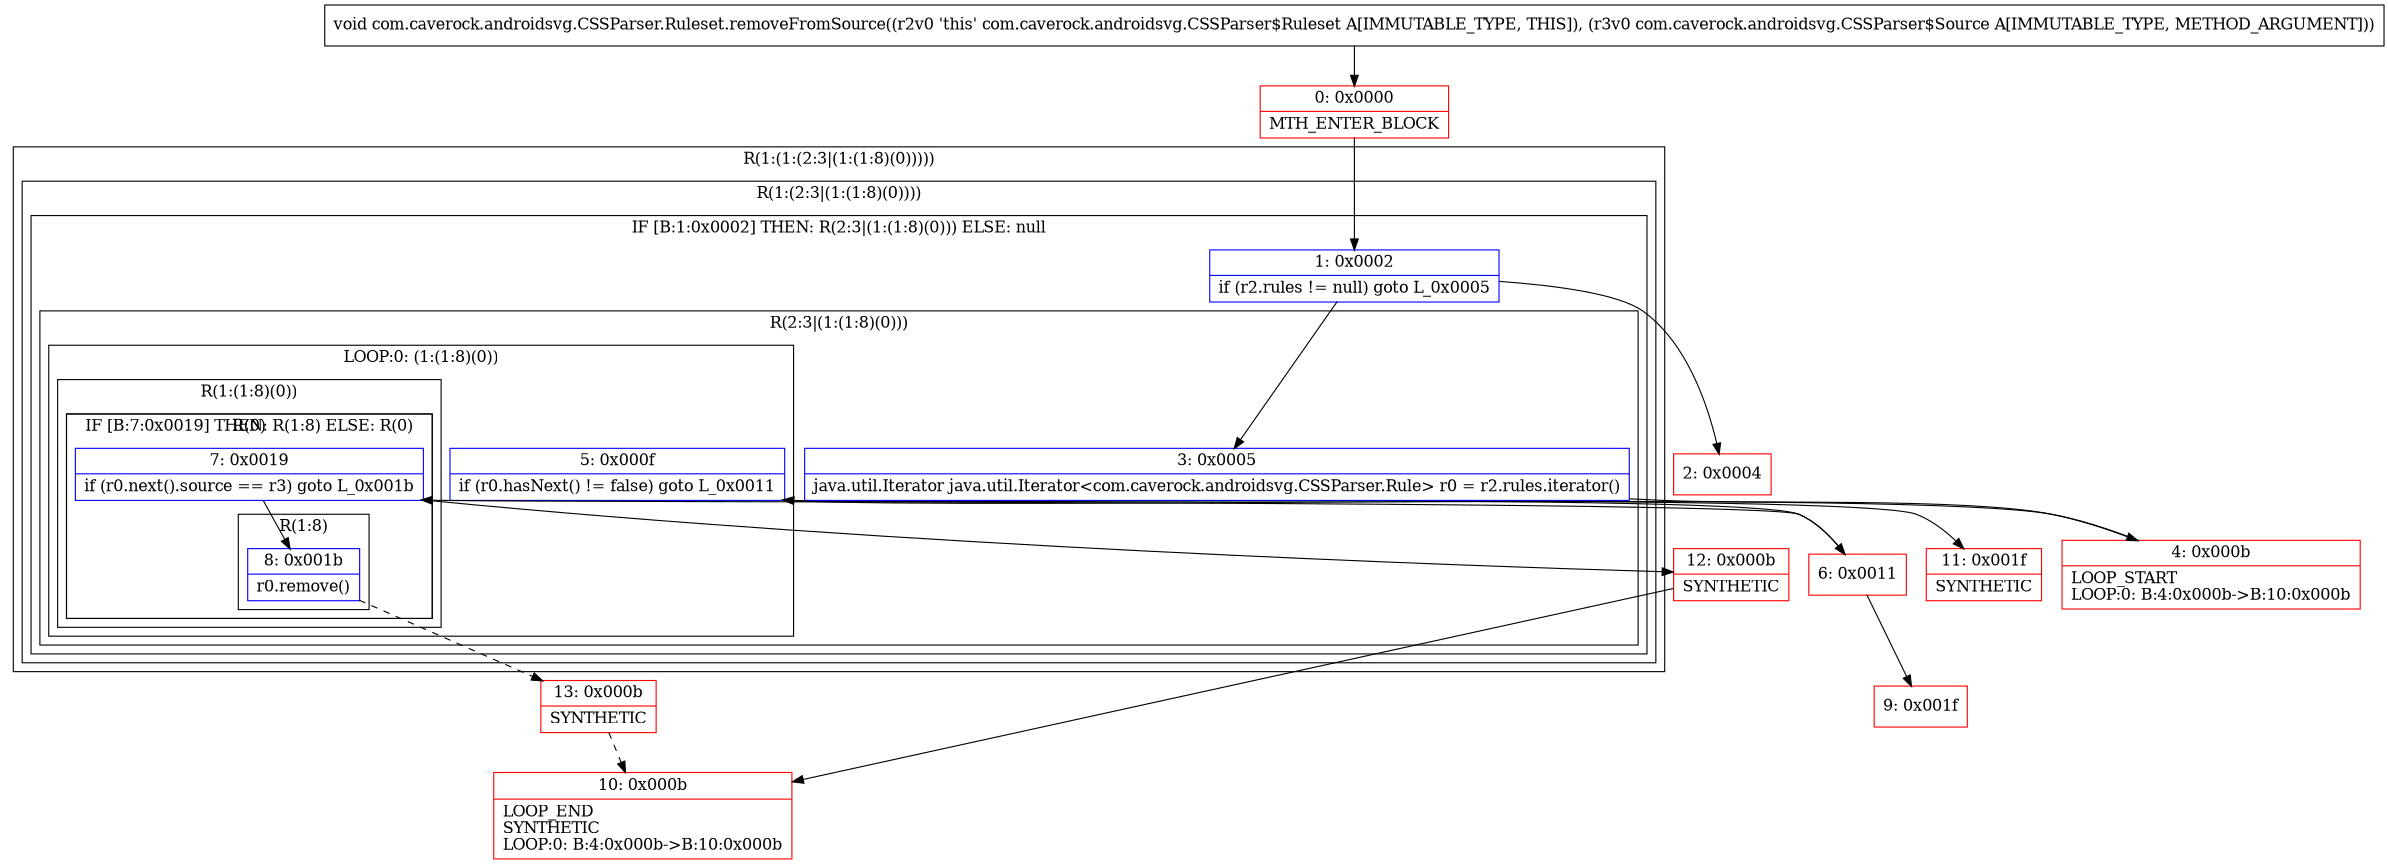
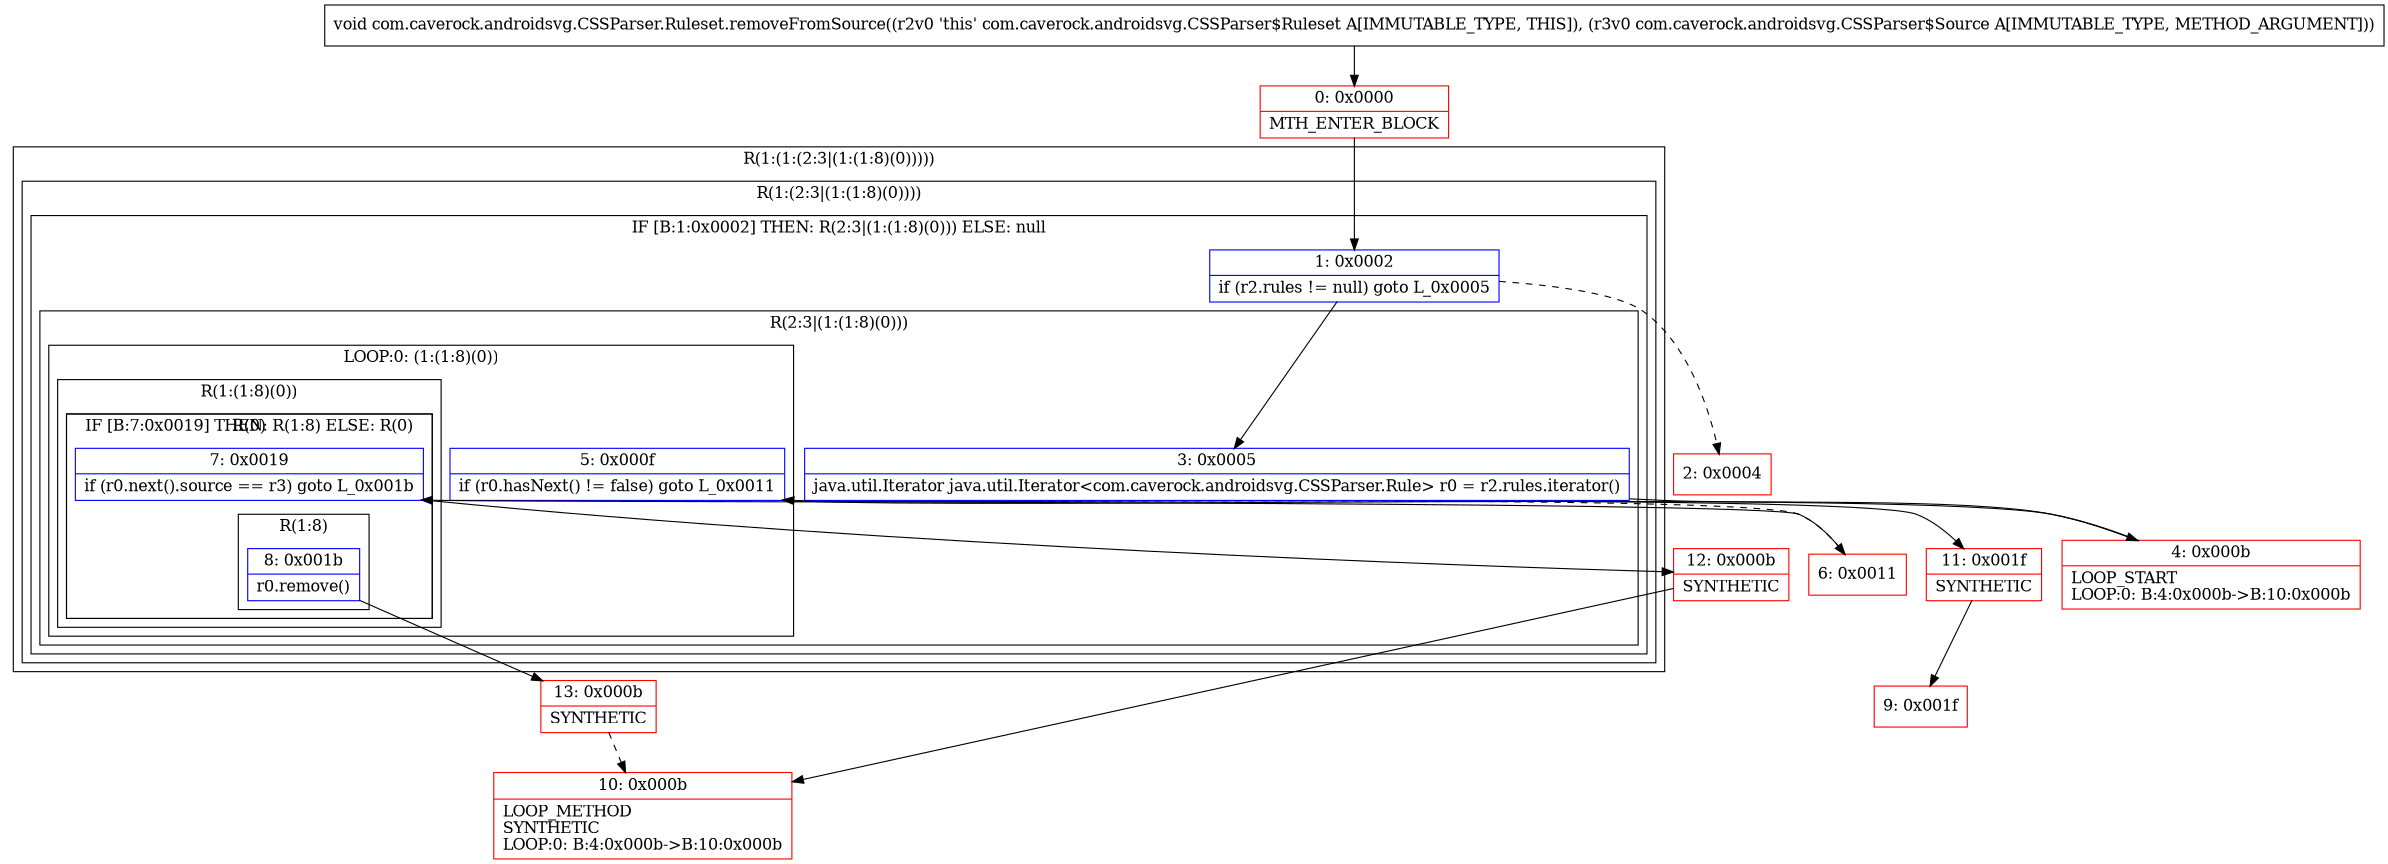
edge "1: 0x0002" -> "2: 0x0004": style solid -> dashed
edge "5: 0x000f" -> "6: 0x0011": style solid -> dashed
edge "7: 0x0019" -> "8: 0x001b": removed
edge "6: 0x0011" -> "9: 0x001f": now "11: 0x001f" -> "9: 0x001f"
edge "8: 0x001b" -> "13: 0x000b": style dashed -> solid
node "10: 0x000b": text "LOOP_END" -> "LOOP_METHOD"
